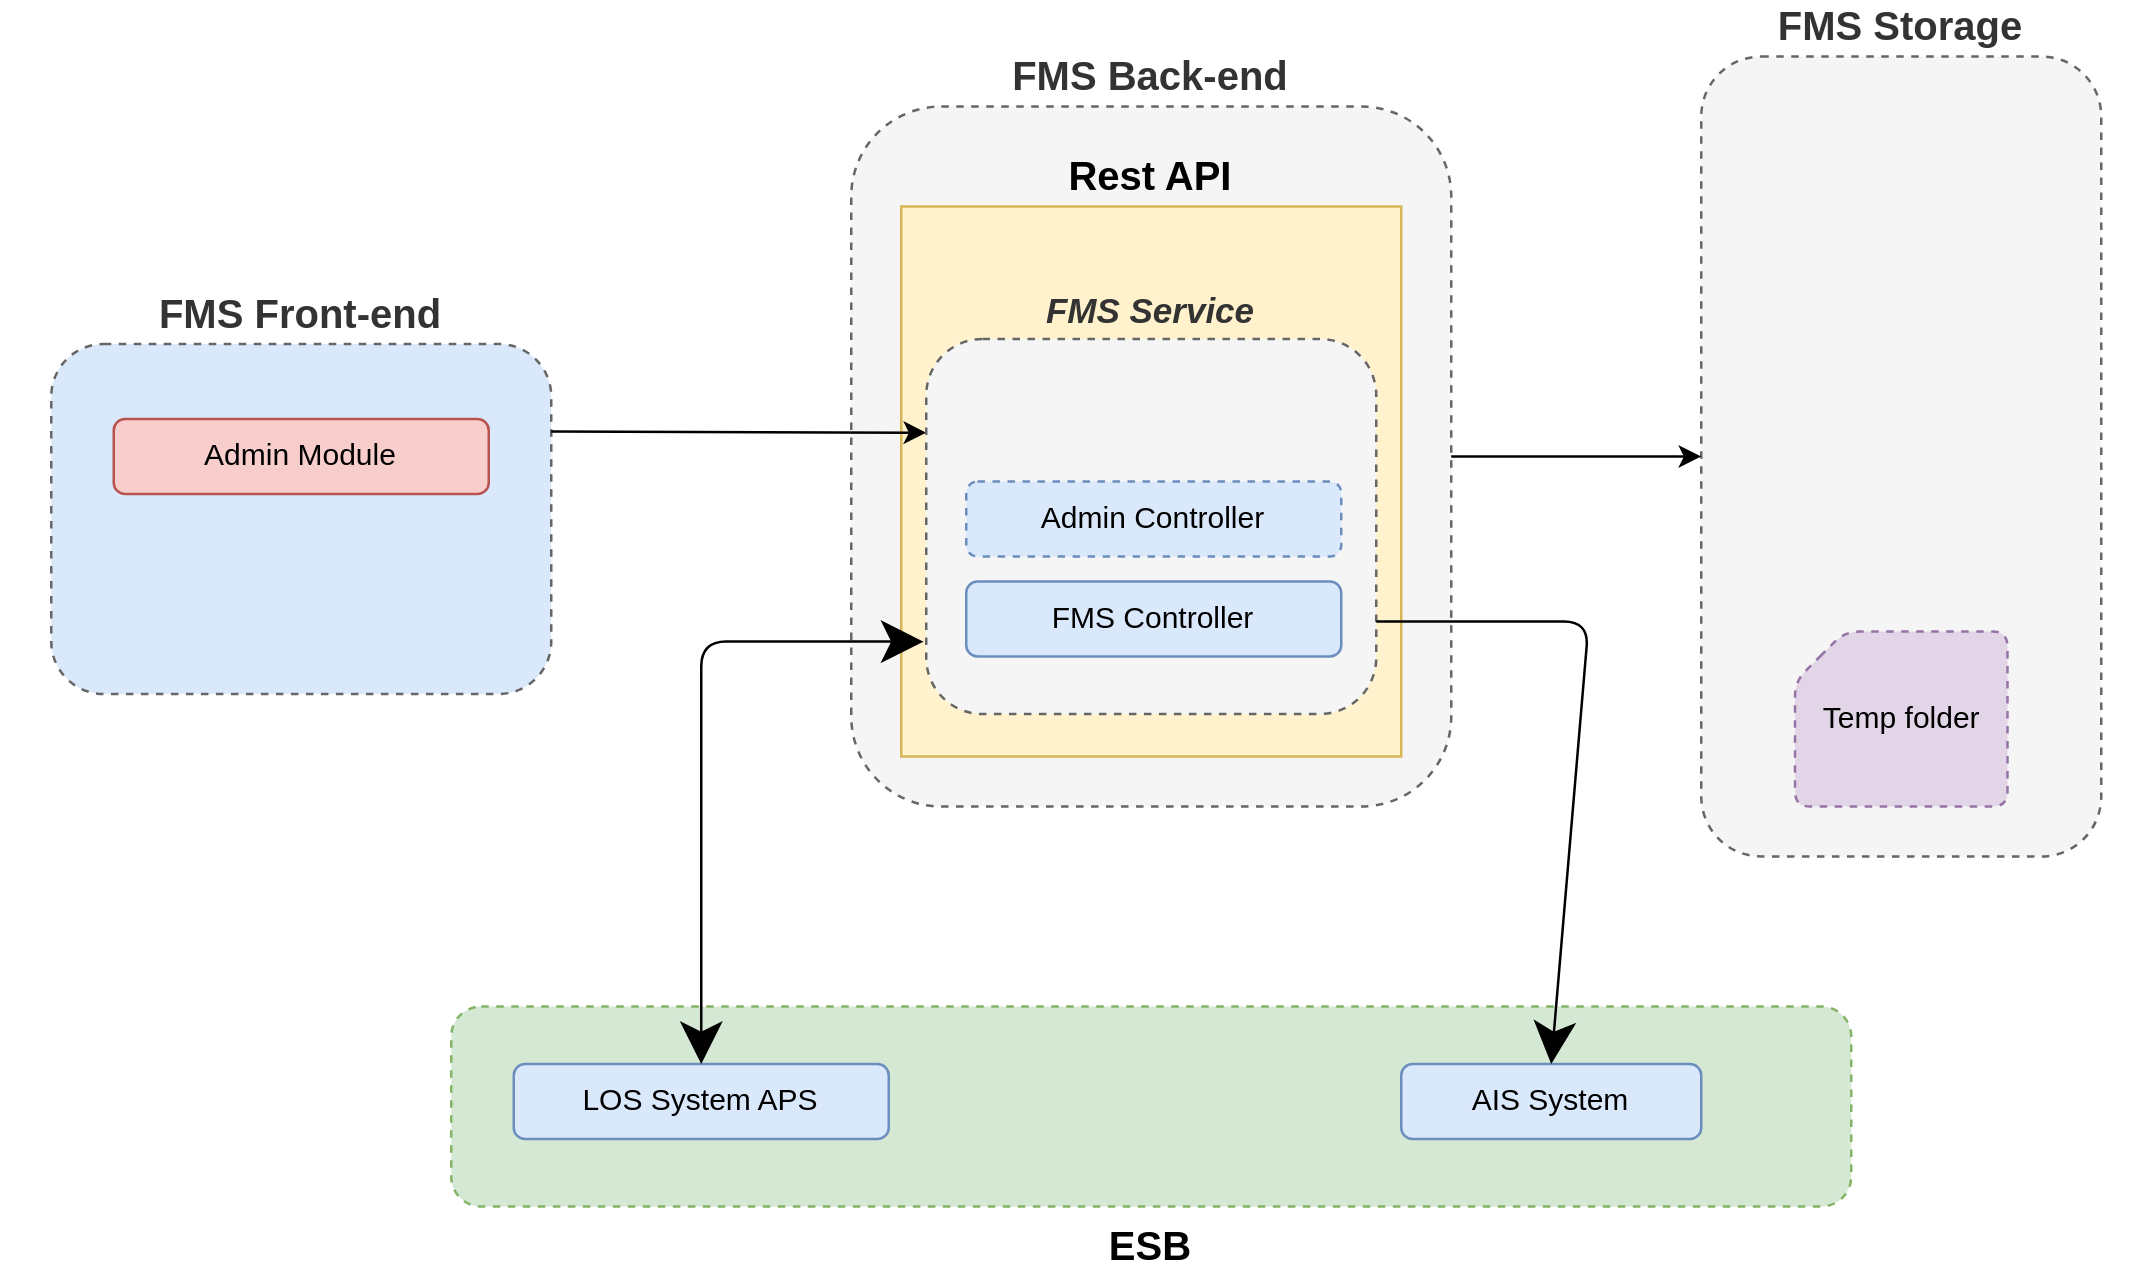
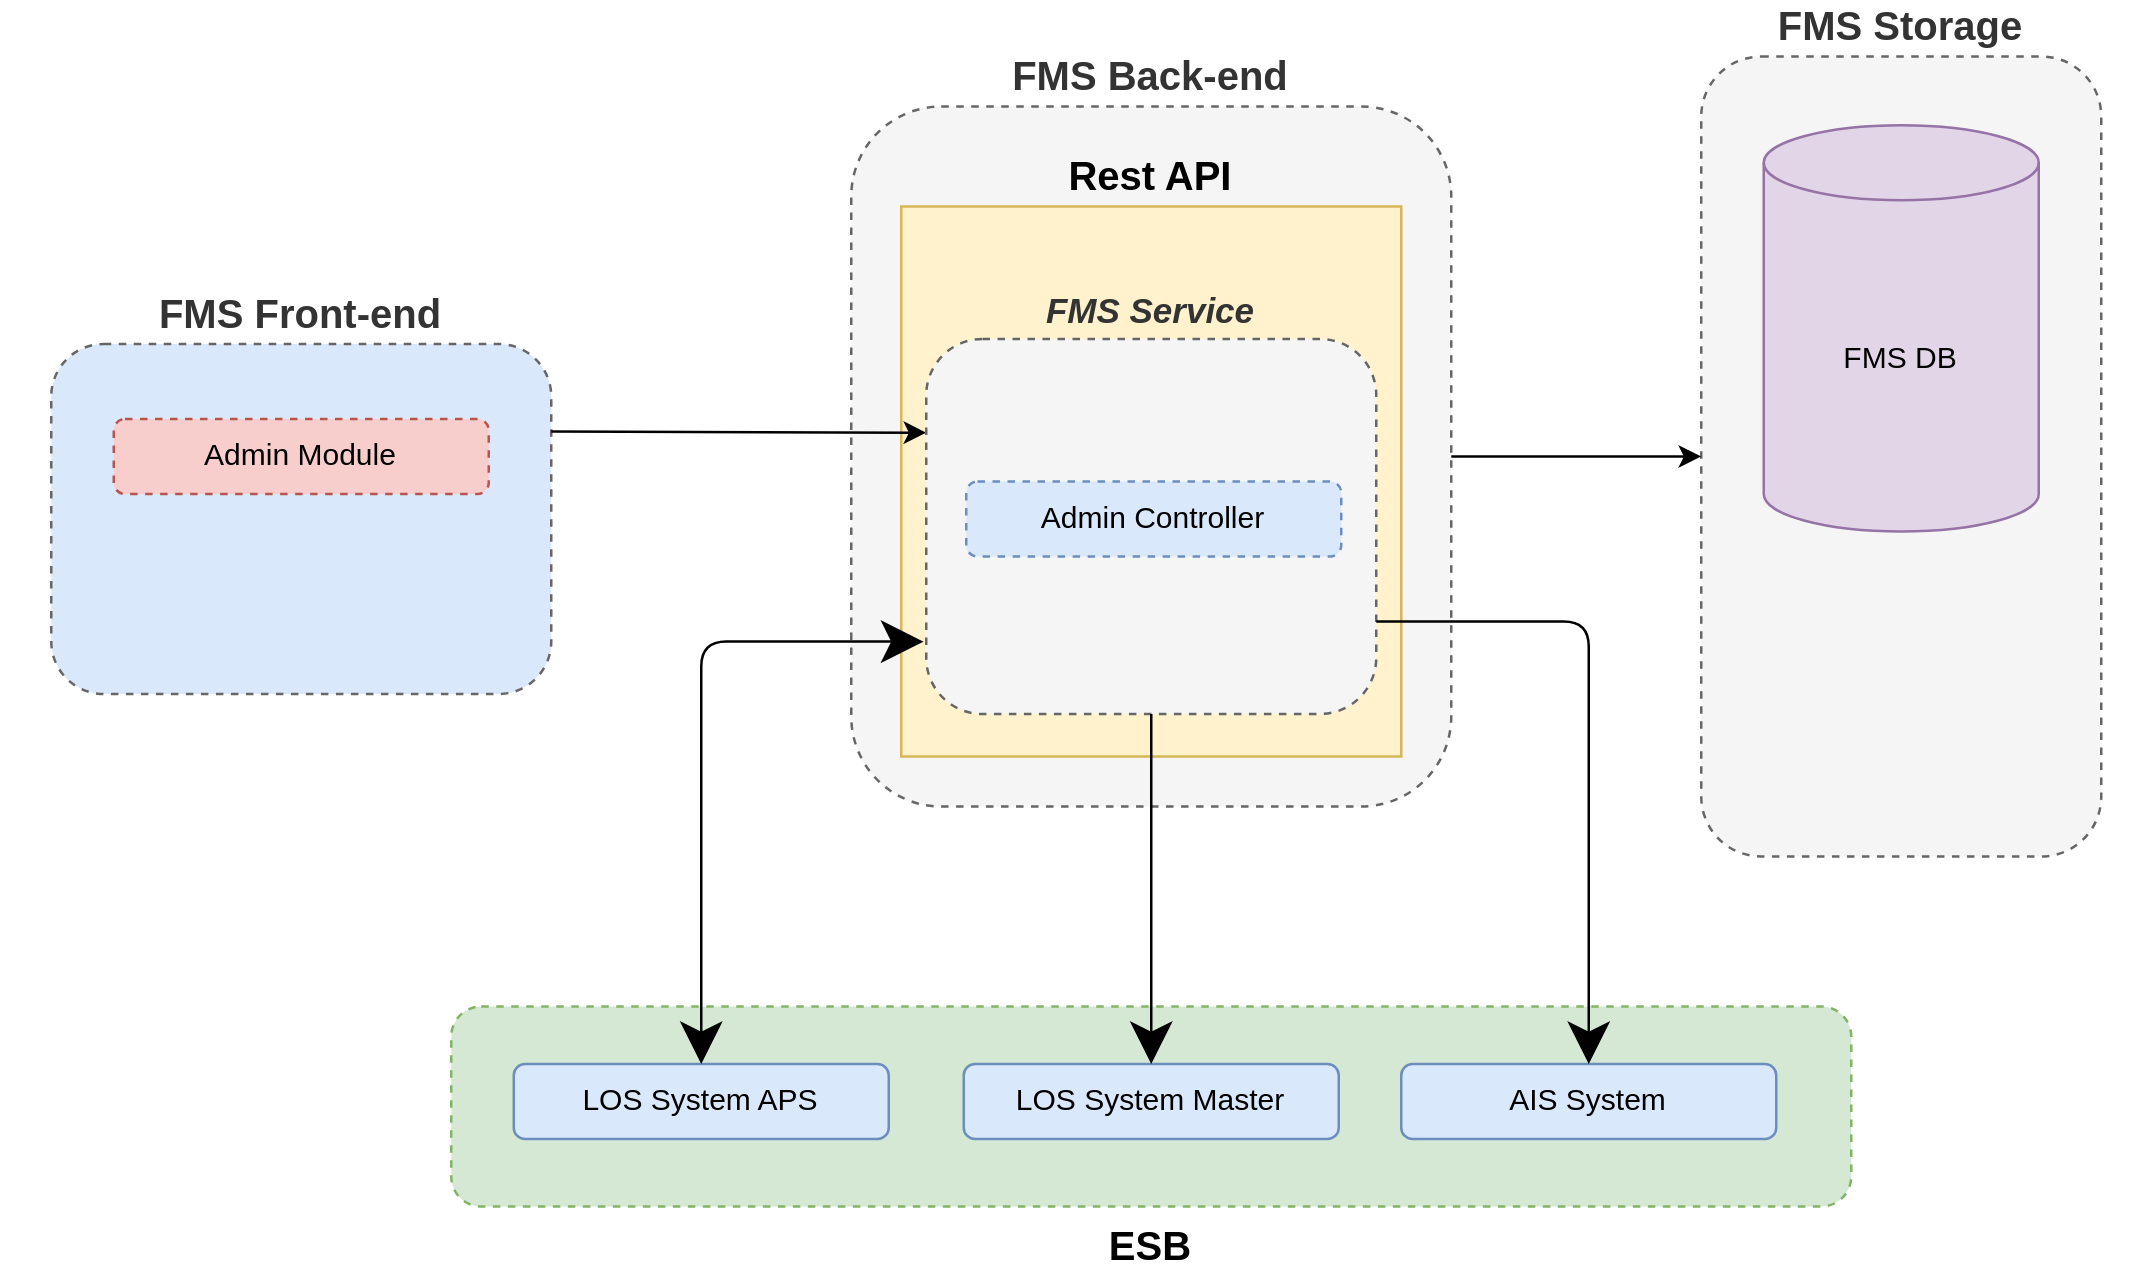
node "FMS DB": added
node "Admin Module": style solid -> dashed
node "FMS Controller": removed
node "Temp folder": removed
edge "FMS Service" -> "LOS System Master": added
node "LOS System Master": added
node "AIS System": size 300x75 -> 375x75
